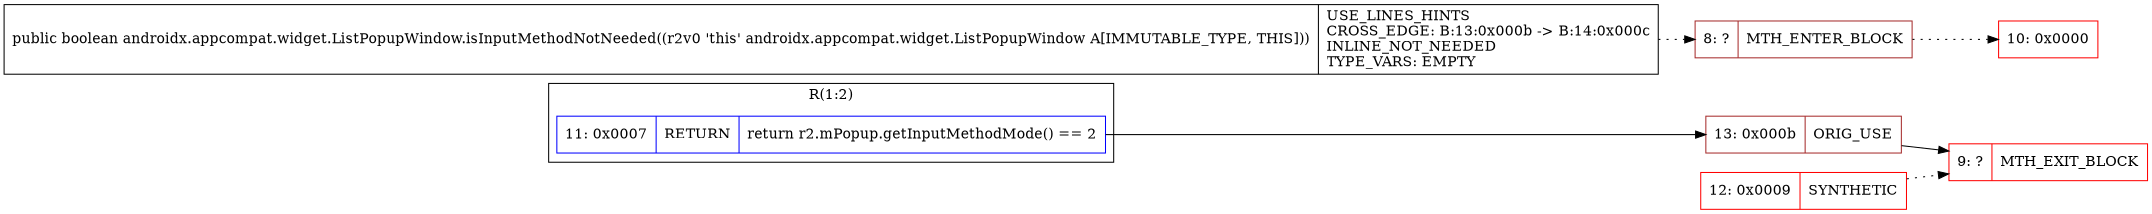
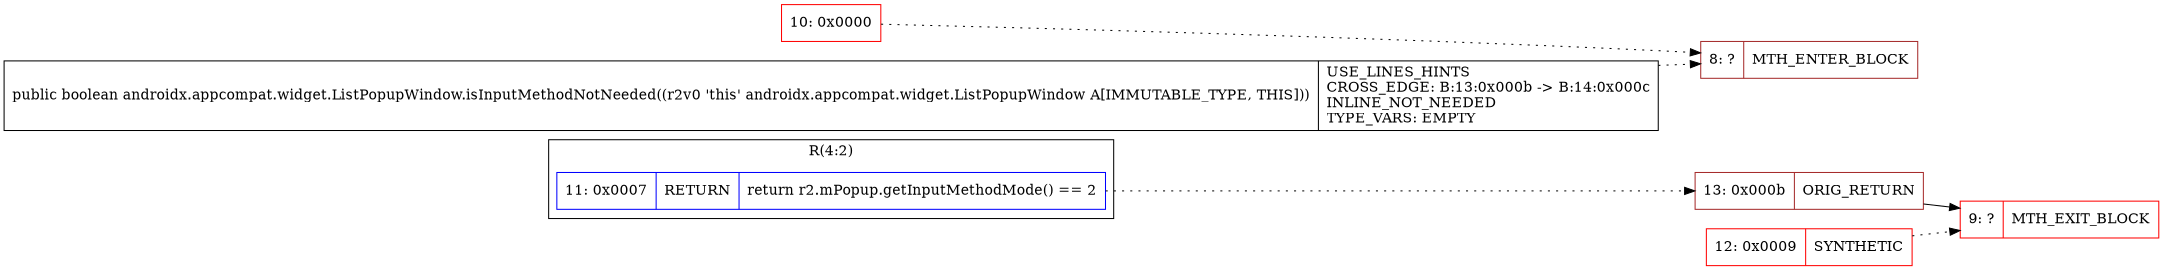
edge "8: ?" -> "10: 0x0000": reversed
cluster "R(1:2)": label "R(1:2)" -> "R(4:2)"
node "13: 0x000b": text "ORIG_USE" -> "ORIG_RETURN"
edge "11: 0x0007" -> "13: 0x000b": style solid -> dotted
